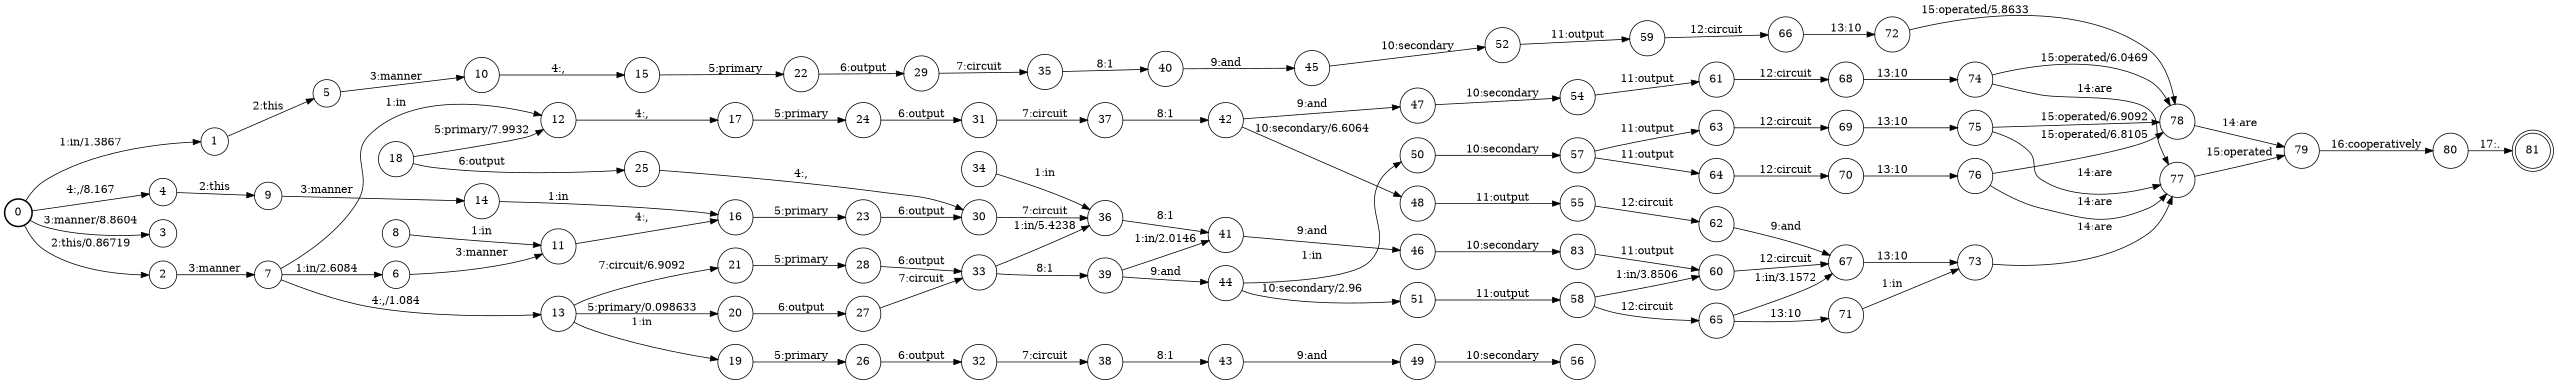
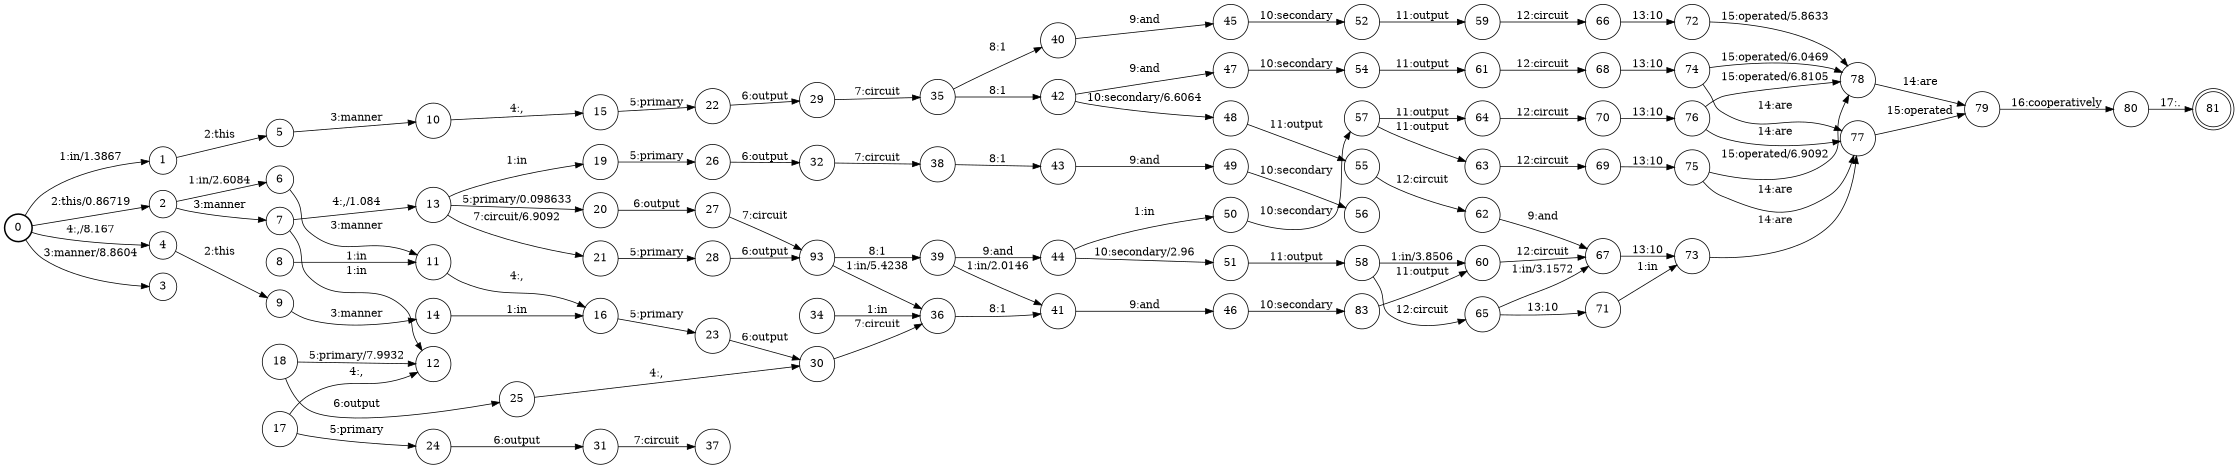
edge "12" -> "17": reversed
edge "37" -> "42": now "35" -> "42"
node "33": label "33" -> "93"
edge "7" -> "6": now "2" -> "6"
